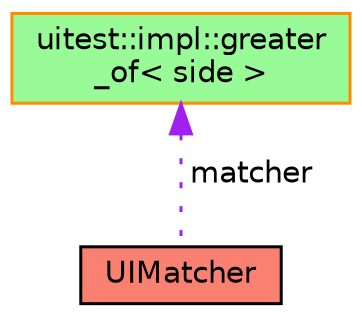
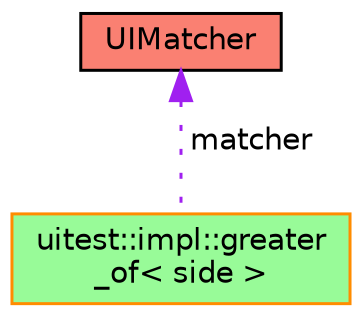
edge "UIMatcher" -> "uitest::impl::greater _of< side >": reversed
